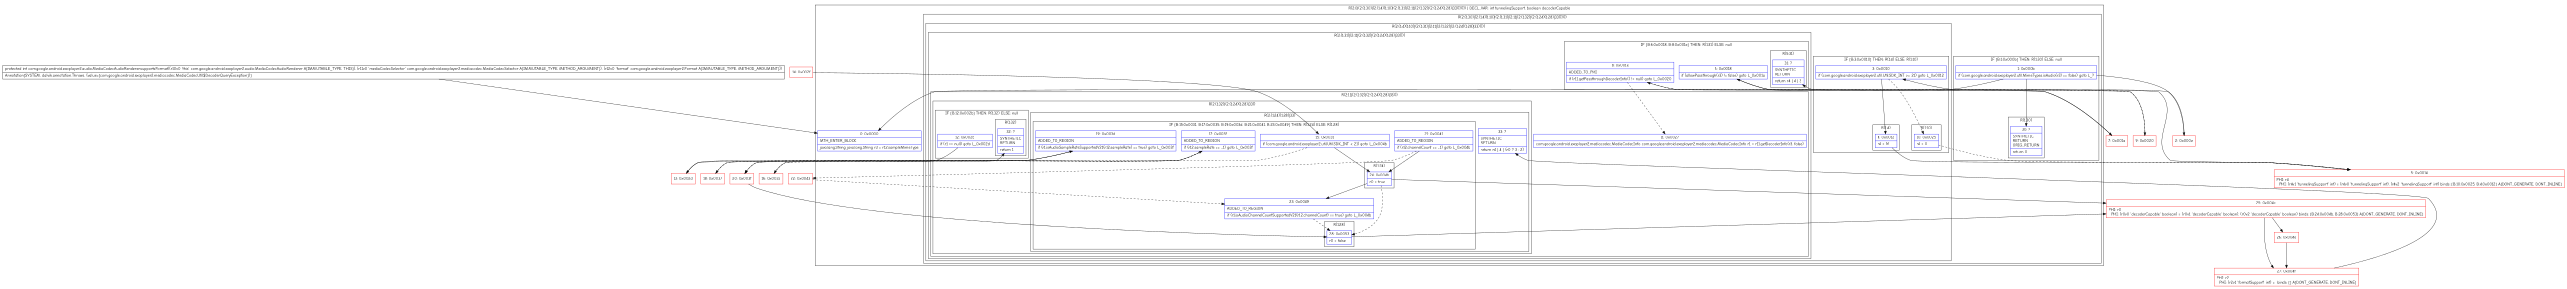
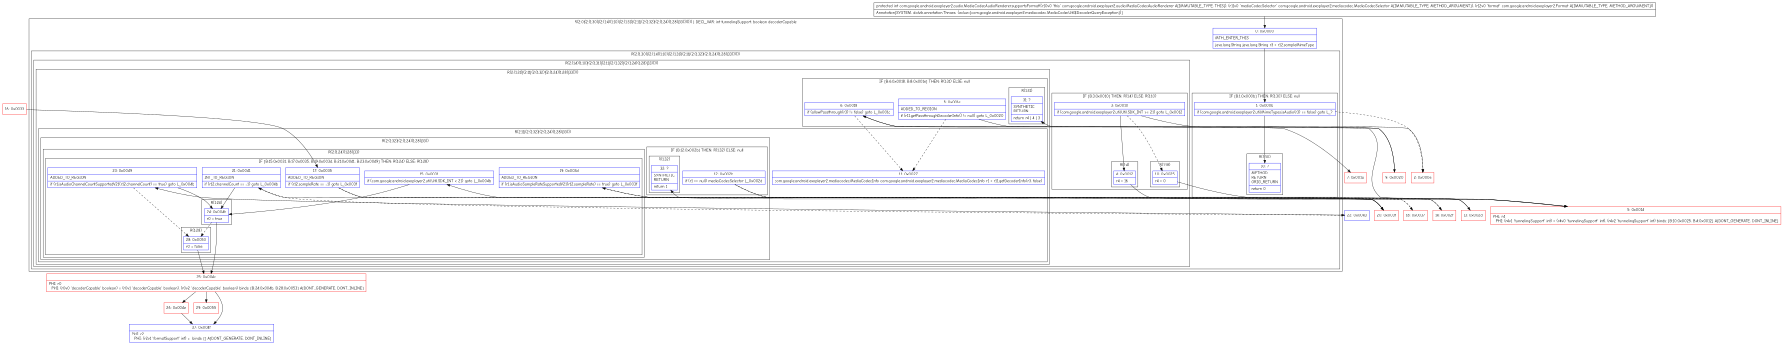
cluster "R(5:31)": label "R(5:31)" -> "R(1:31)"
node "8: 0x001e": text "ADDED_TO_PHI" -> "ADDED_TO_REGION"
edge "1: 0x000b" -> "2: 0x000e": style solid -> dashed
edge "1: 0x000b" -> "0: 0x0000": reversed
edge "7: 0x001a" -> "8: 0x001e": removed
edge "8: 0x001e" -> "9: 0x0020": style dashed -> solid
edge "2: 0x000e" -> "3: 0x0010": reversed
cluster "R(1:10)": label "R(1:10)" -> "R(1:18)"
node "30: ?": text "SYNTHETIC" -> "METHOD"
node "0: 0x0000": text "MTH_ENTER_BLOCK" -> "MTH_ENTER_THIS"
node "21: 0x0041": text "ADDED_TO_REGION" -> "INT_TO_REGION"
node "33: ?": removed
edge "6: 0x0018" -> "11: 0x0027": added
node "12: 0x002b": text "if (r1 == null) goto L_0x002d" -> "if (r1 == null) mediaCodecSelector L_0x002d"
edge "18: 0x0037" -> "19: 0x003d": style solid -> dashed
edge "17: 0x0035" -> "20: 0x003f": style dashed -> solid
edge "15: 0x0031" -> "16: 0x0033": removed
edge "10: 0x0025" -> "5: 0x0014": style dashed -> solid
node "22: 0x0043": color red -> blue
edge "24: 0x004b" -> "23: 0x0049": reversed
edge "22: 0x0043" -> "23: 0x0049": style dashed -> solid
edge "12: 0x002b" -> "14: 0x002f": added
edge "20: 0x003f" -> "28: 0x0053": now "20: 0x003f" -> "21: 0x0041"
node "27: 0x004f": color red -> blue
node "29: 0x0055": added
